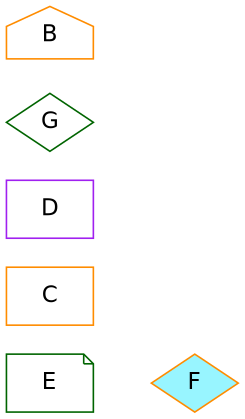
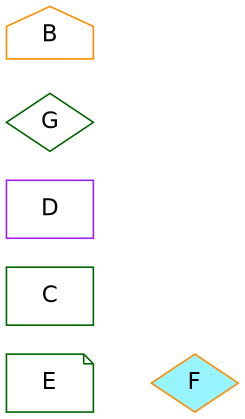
node "C": color darkorange -> darkgreen
